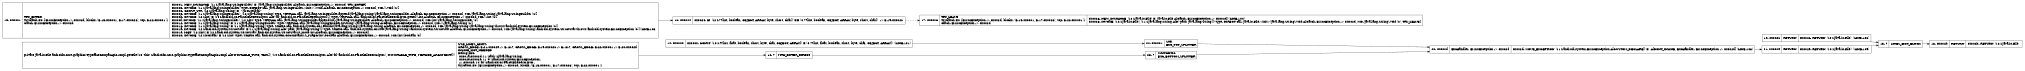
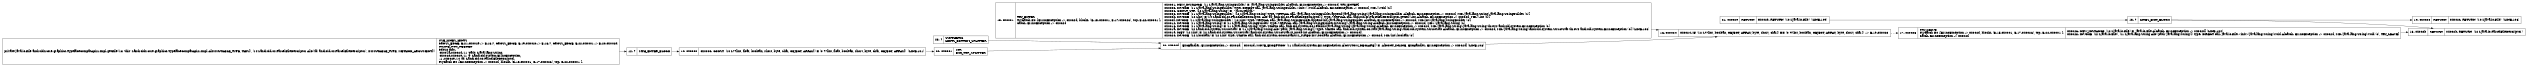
edge "17: 0x0026" -> "18: 0x002b": added
edge "19: 0x002c" -> "13: ?": reversed
node "18: 0x002b": text "0x002b: RETURN  (r2 I:java.io.File)" -> "0x002b: RETURN  (r2 I:java.io.ParcelFileDescriptor)"
edge "20: 0x002d" -> "21: 0x002e": now "20: 0x002d" -> "16: 0x0024"
node "12: ?": text "MTH_ENTER_DIRECT" -> "MTH_ENTER_BLOCK"
edge "12: ?" -> "23: ?": now "12: ?" -> "14: 0x0000"
node "23: ?": text "EXC_BOTTOM_SPLITTER" -> "HINTS_BOTTOM_SPLITTER"
